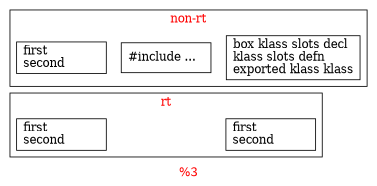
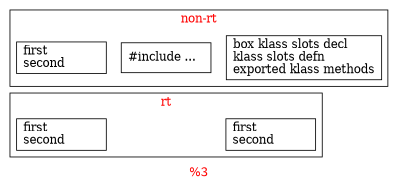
node "box klass slots decl klass slots defn exported klass klass": label "box klass slots decl klass slots defn exported klass klass" -> "box klass slots decl klass slots defn exported klass methods"
